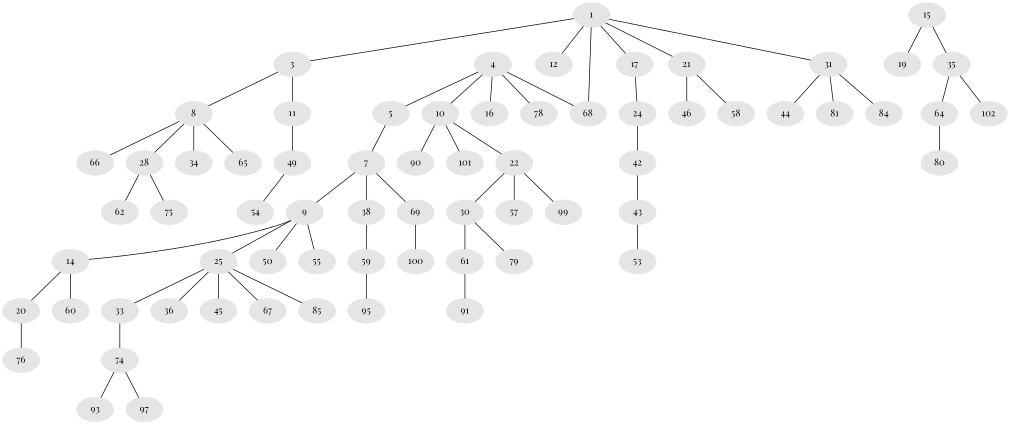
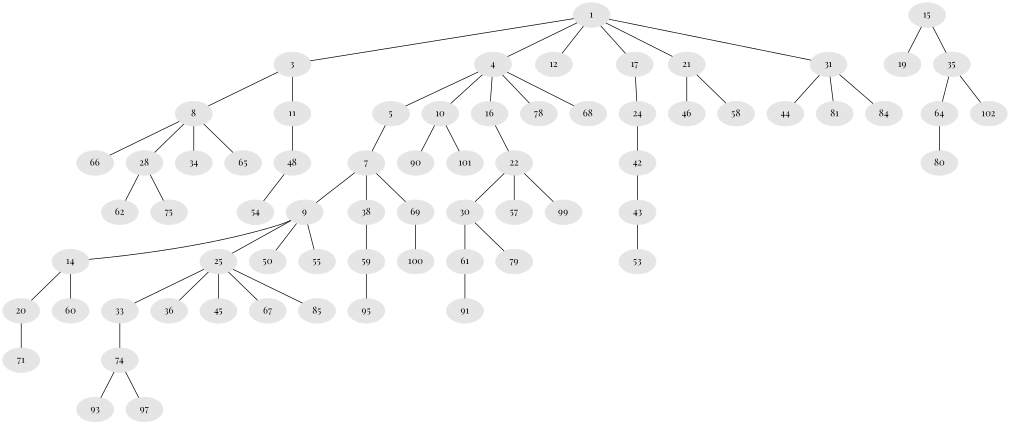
edge "1" -- "68": now "1" -- "4"
edge "10" -- "22": now "16" -- "22"
node "49": label "49" -> "48"
node "76": label "76" -> "71"
